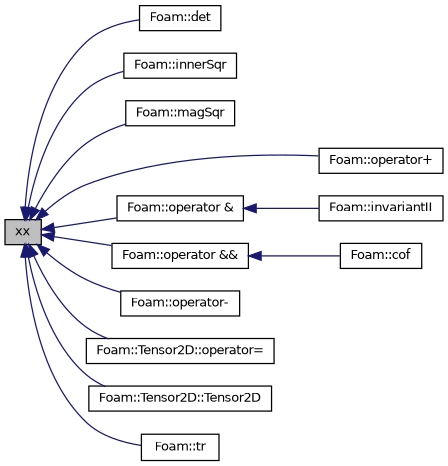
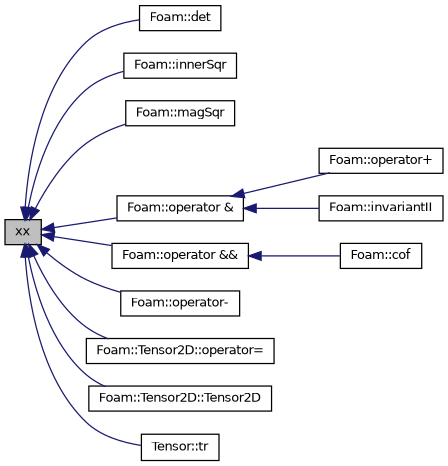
edge "Foam::operator+" -> "xx": now "Foam::operator+" -> "Foam::operator &"
node "Foam::tr": label "Foam::tr" -> "Tensor::tr"
